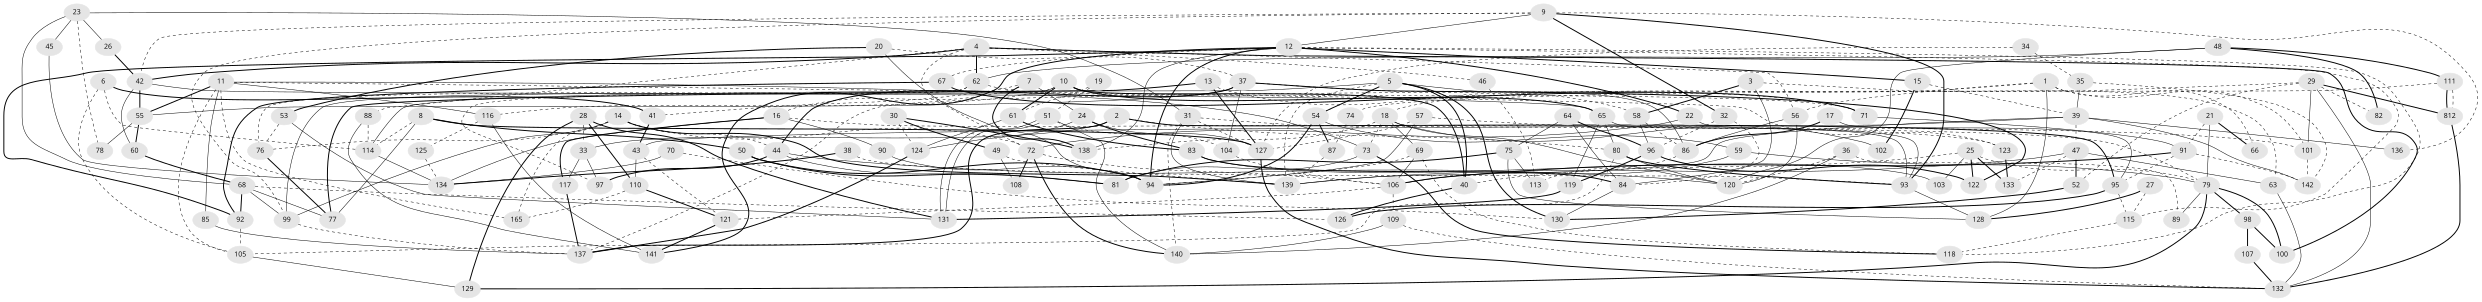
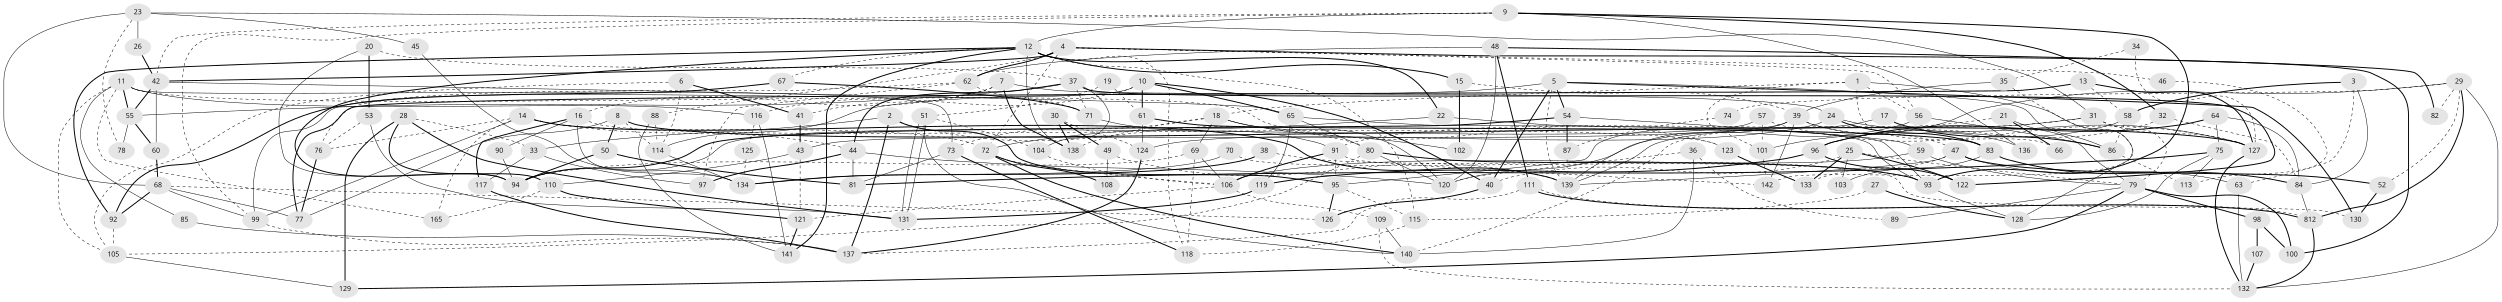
edge "9" -- "136": style dashed -> solid
edge "84" -- "130": now "84" -- "812"
